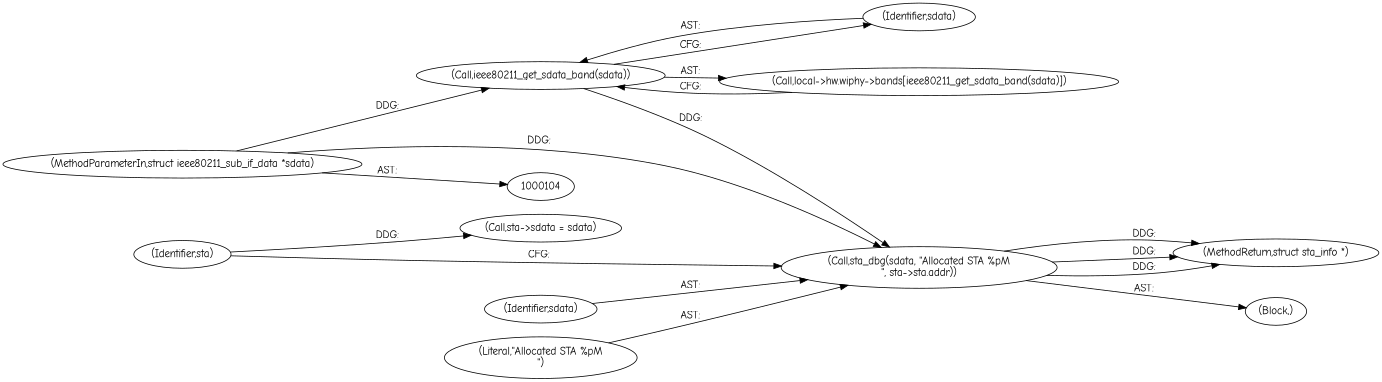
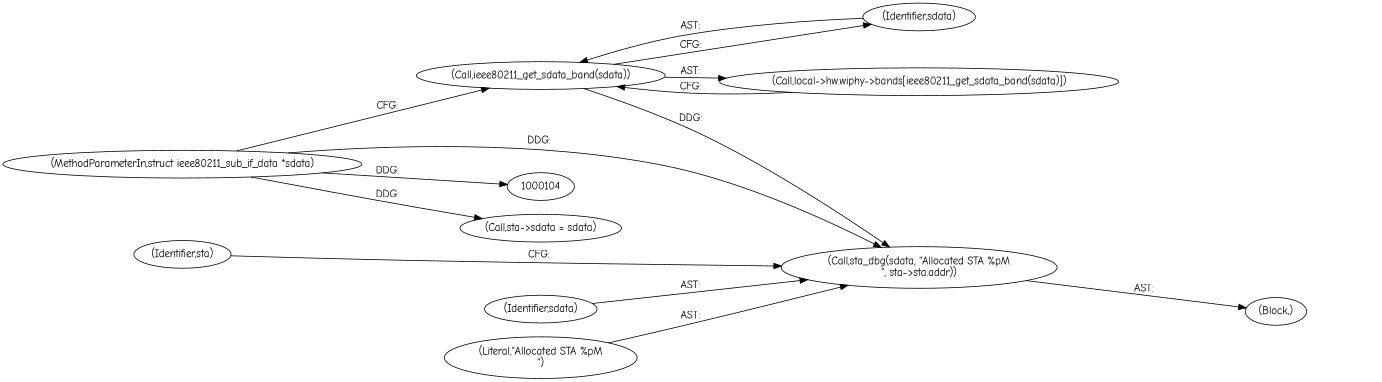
edge "(MethodParameterIn,struct ieee80211_sub_if_data *sdata)" -> "(Call,ieee80211_get_sdata_band(sdata))": label "DDG: " -> "CFG: "
edge "(MethodParameterIn,struct ieee80211_sub_if_data *sdata)" -> "1000104": label "AST: " -> "DDG: "
edge "(Identifier,sta)" -> "(Call,sta->sdata = sdata)": now "(MethodParameterIn,struct ieee80211_sub_if_data *sdata)" -> "(Call,sta->sdata = sdata)"
node "(MethodReturn,struct sta_info *)": removed
